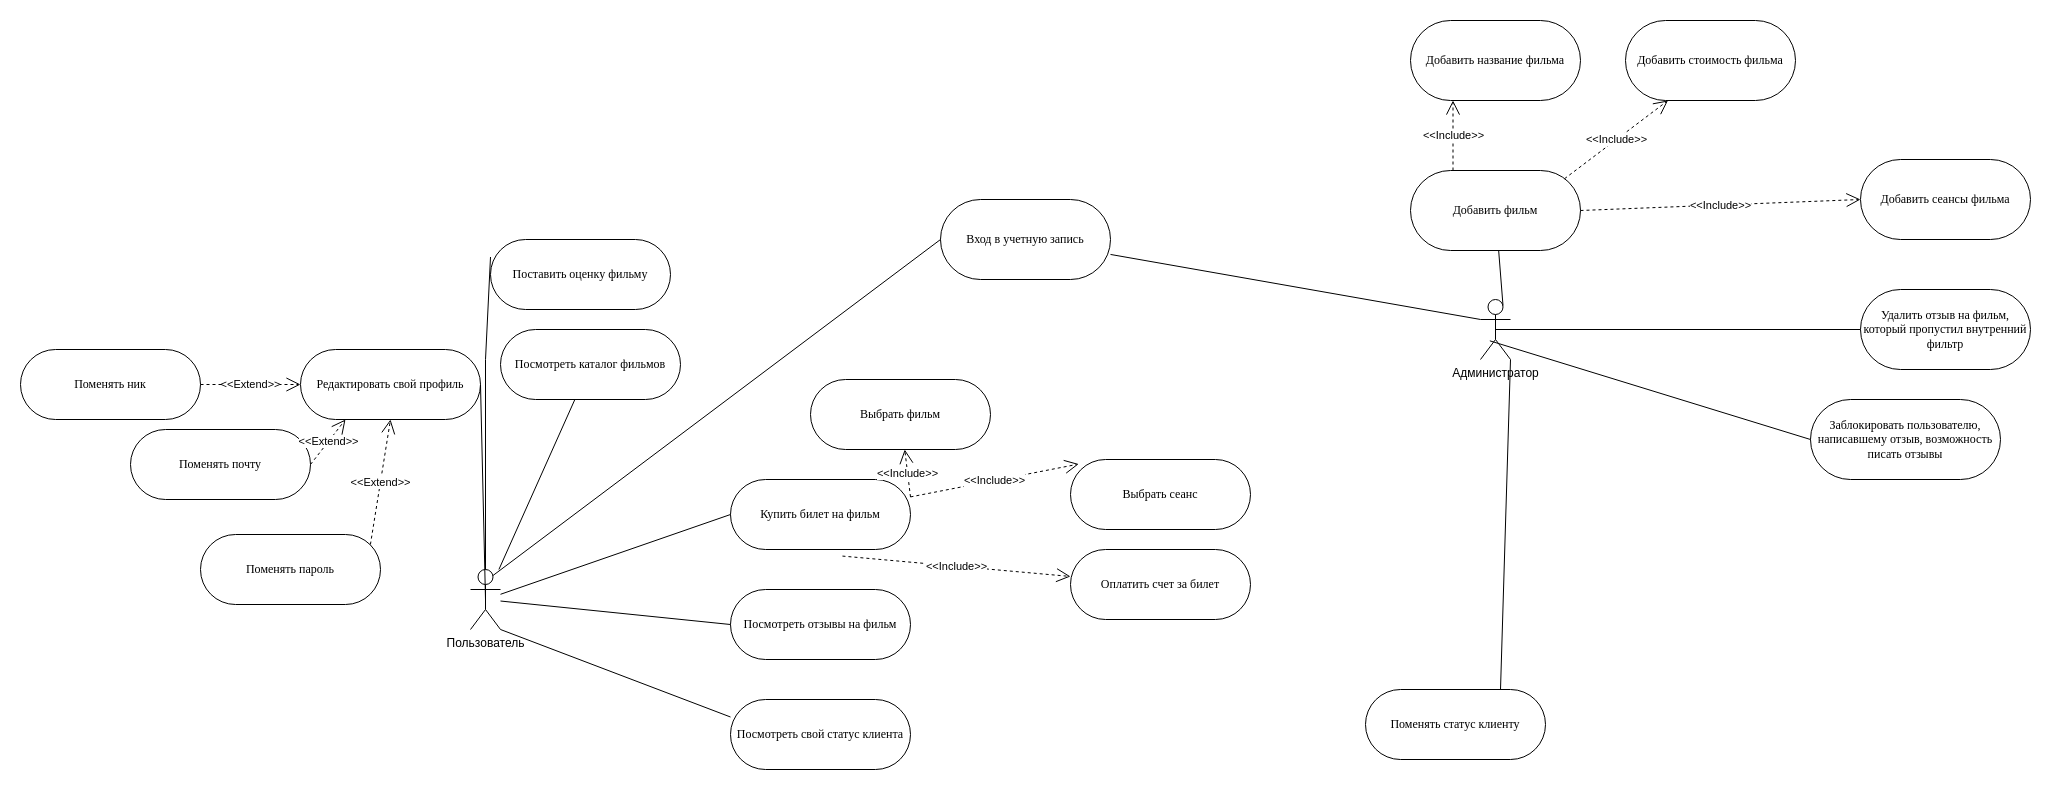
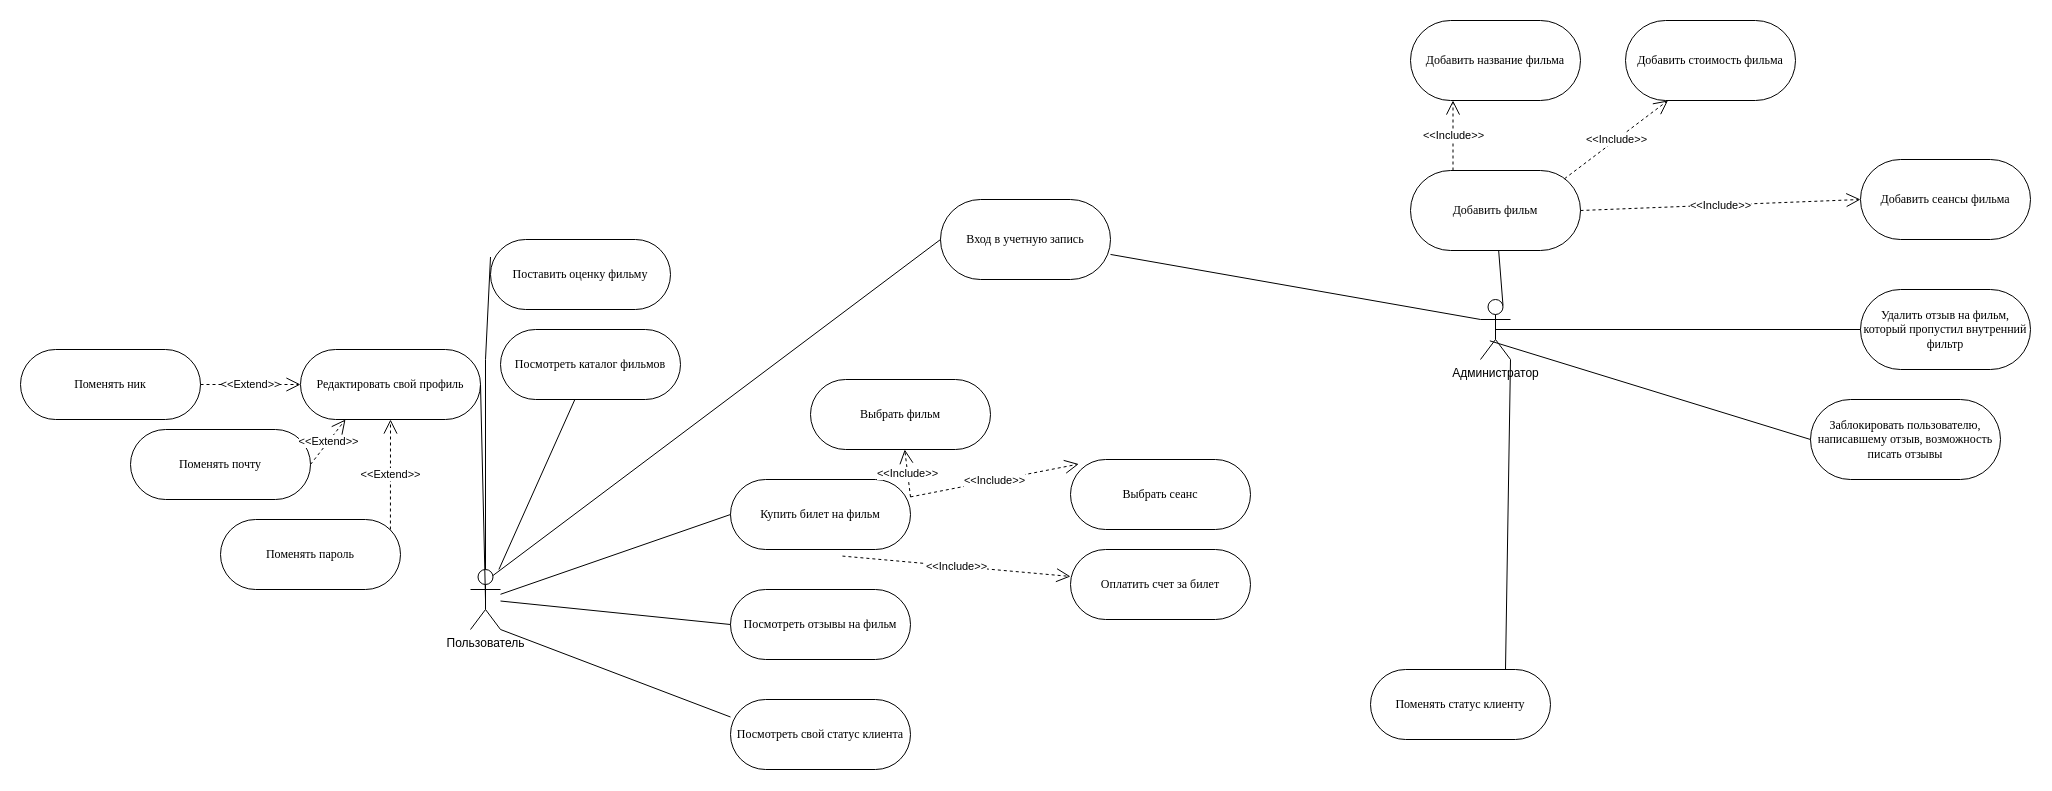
node "Поменять пароль": moved (291, 570) -> (311, 555)
node "Поменять статус клиенту": moved (1456, 725) -> (1461, 705)
